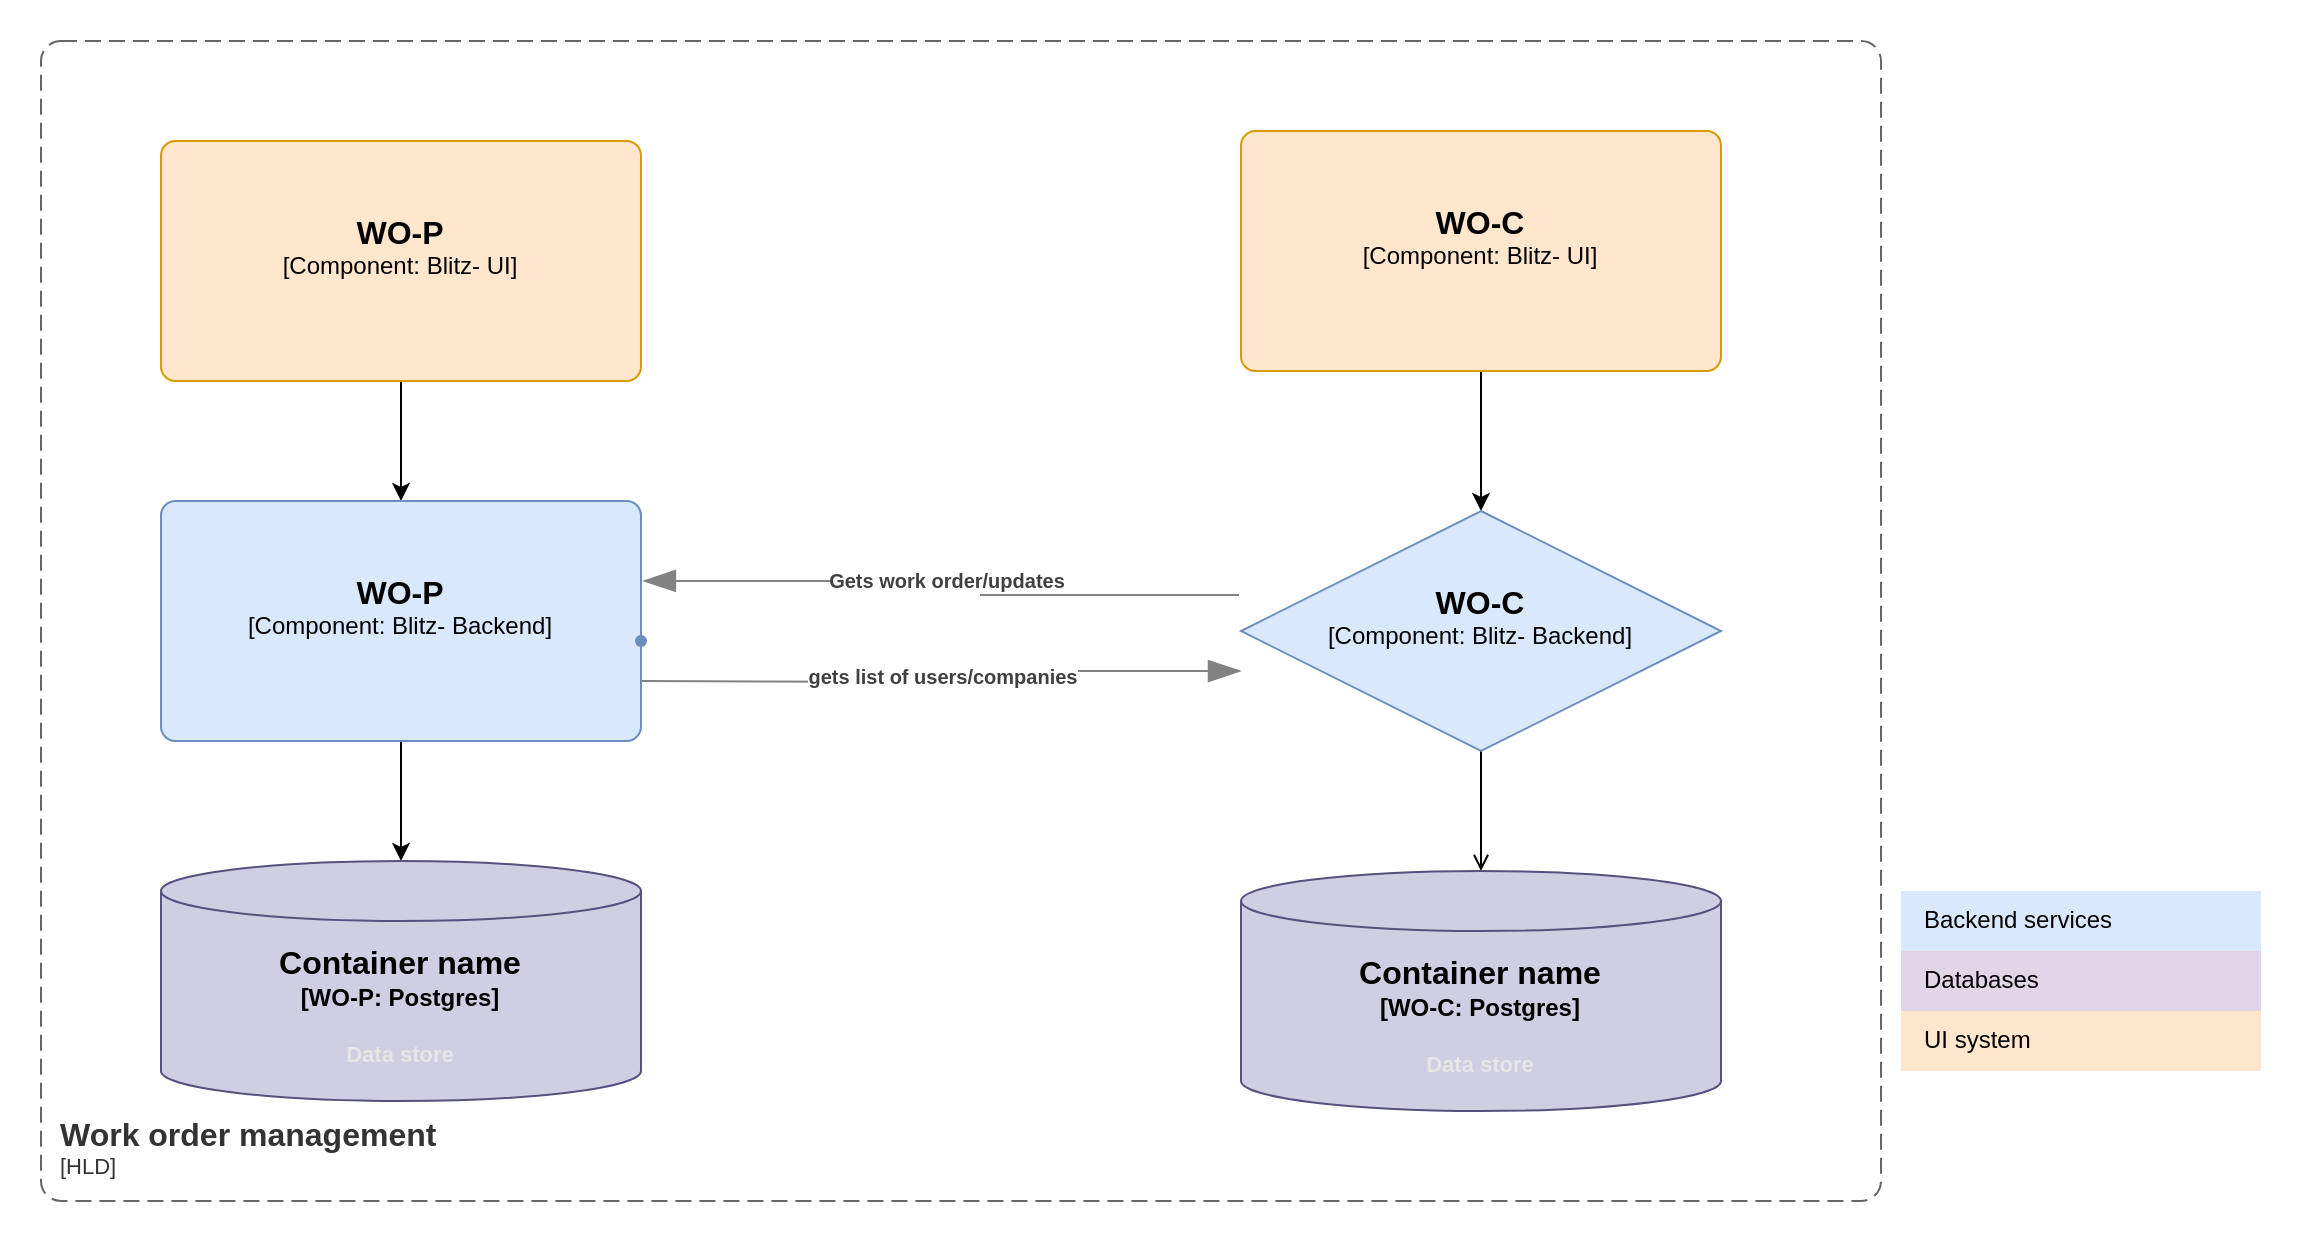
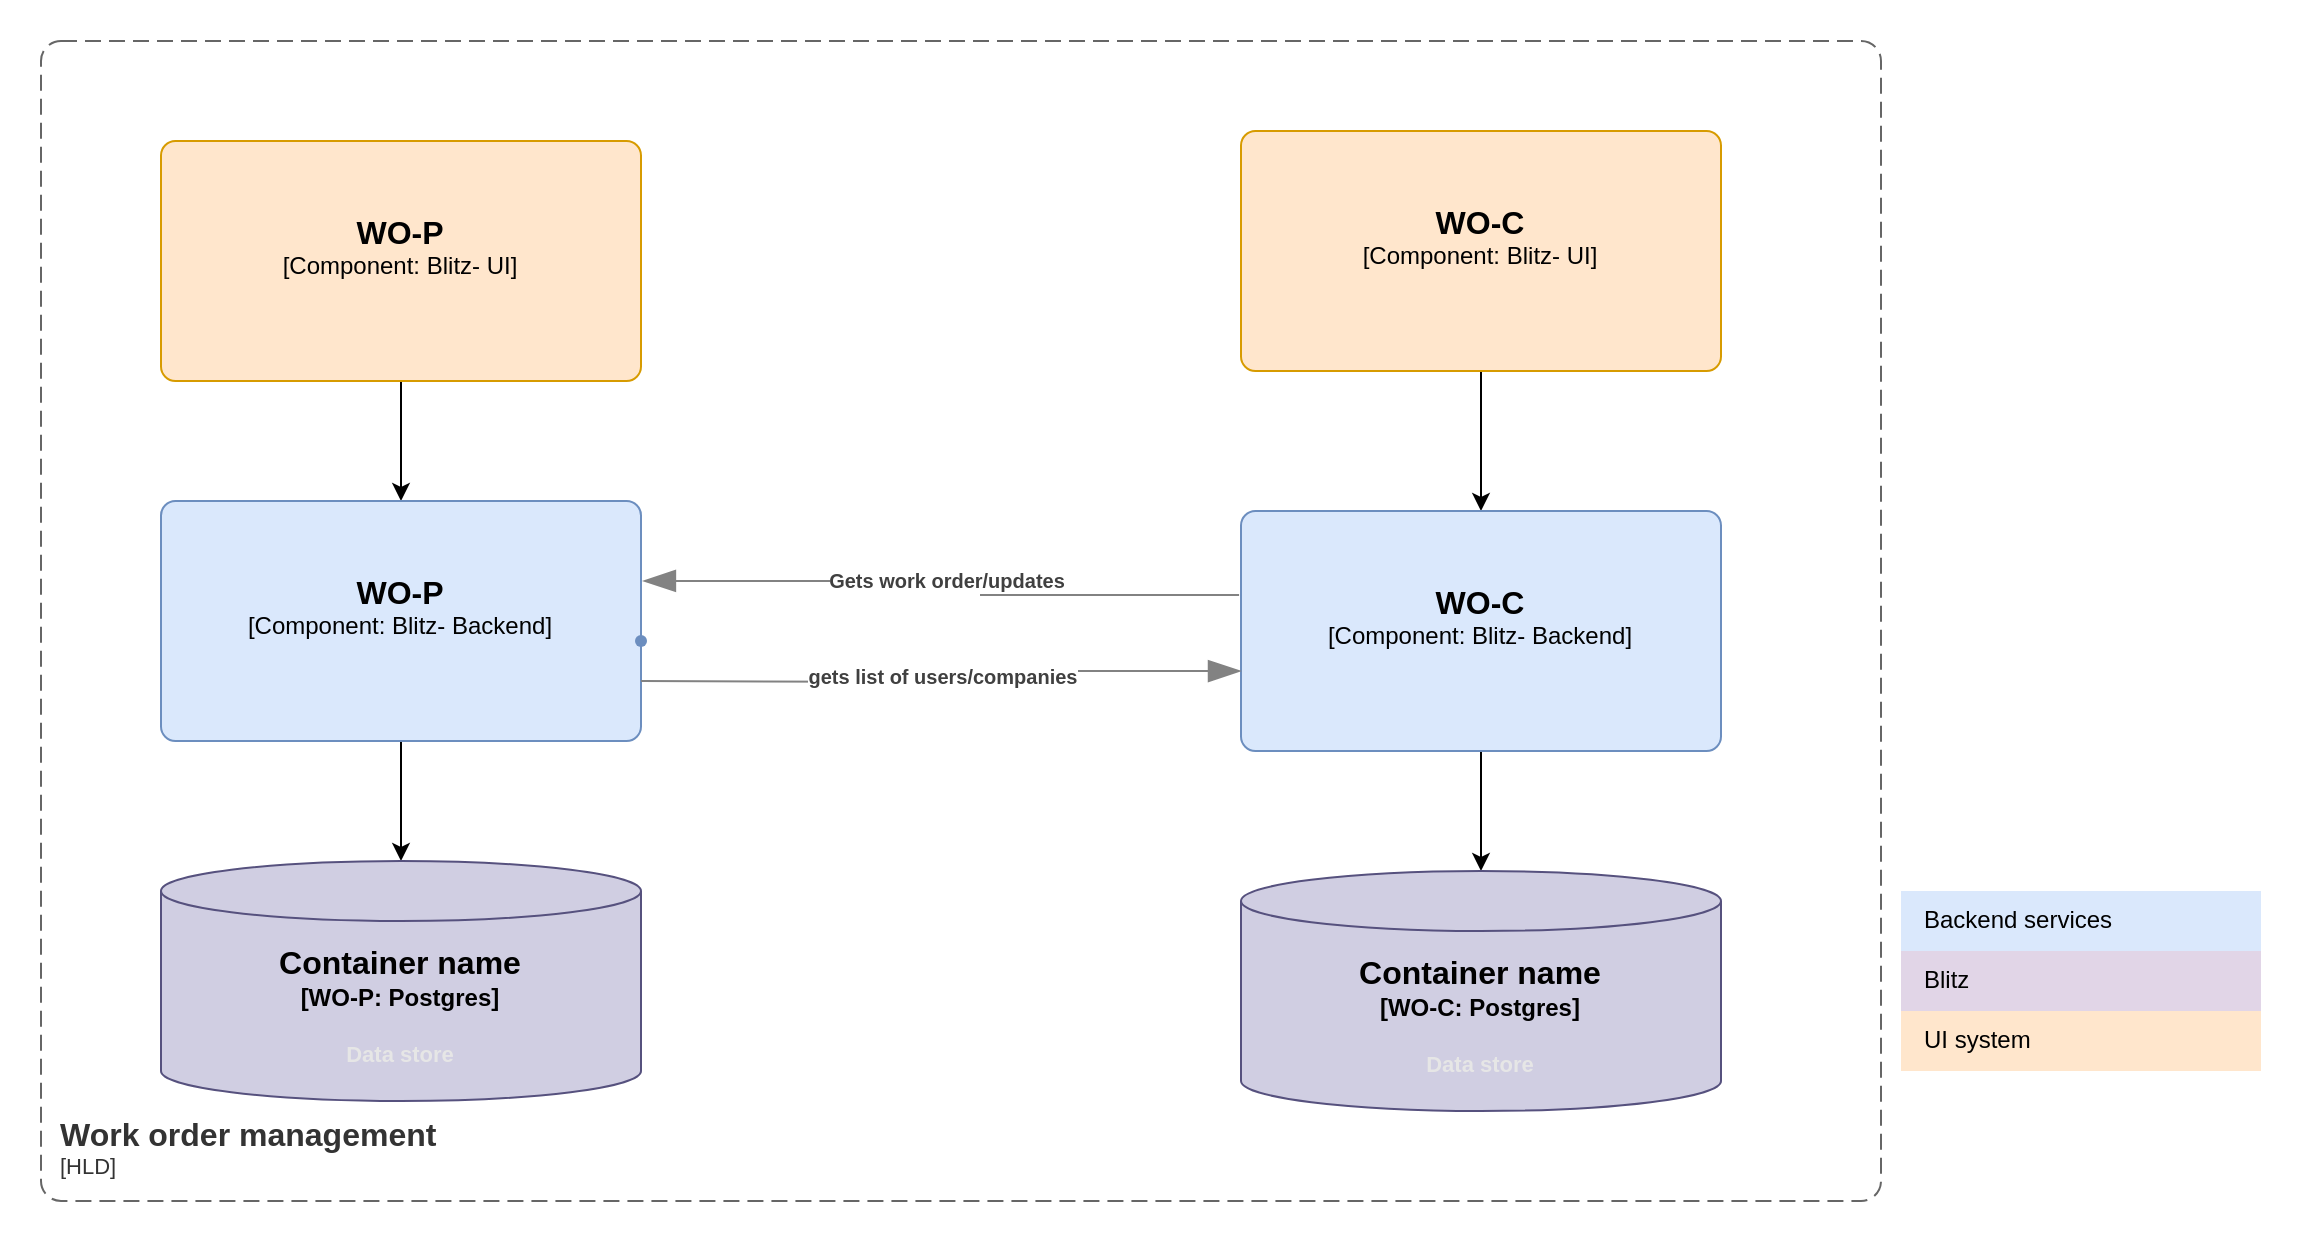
node "WO-C [Component: Blitz- Backend]": shape diamond -> rounded rectangle
edge "WO-C [Component: Blitz- Backend]" -> "Container name [WO-C: Postgres] Data store": arrowhead open -> classic
node "Databases": label "Databases" -> "Blitz"
